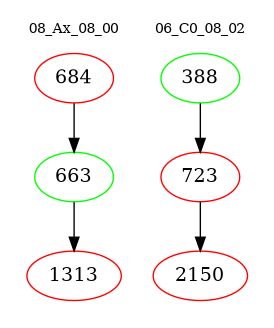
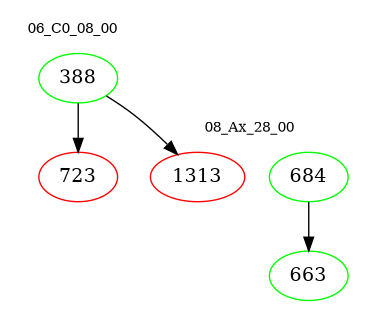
cluster "08_Ax_08_00": label "08_Ax_08_00" -> "08_Ax_28_00"
cluster "06_C0_08_02": label "06_C0_08_02" -> "06_C0_08_00"
node "684": color red -> green
edge "663" -> "1313": now "388" -> "1313"
node "2150": removed
